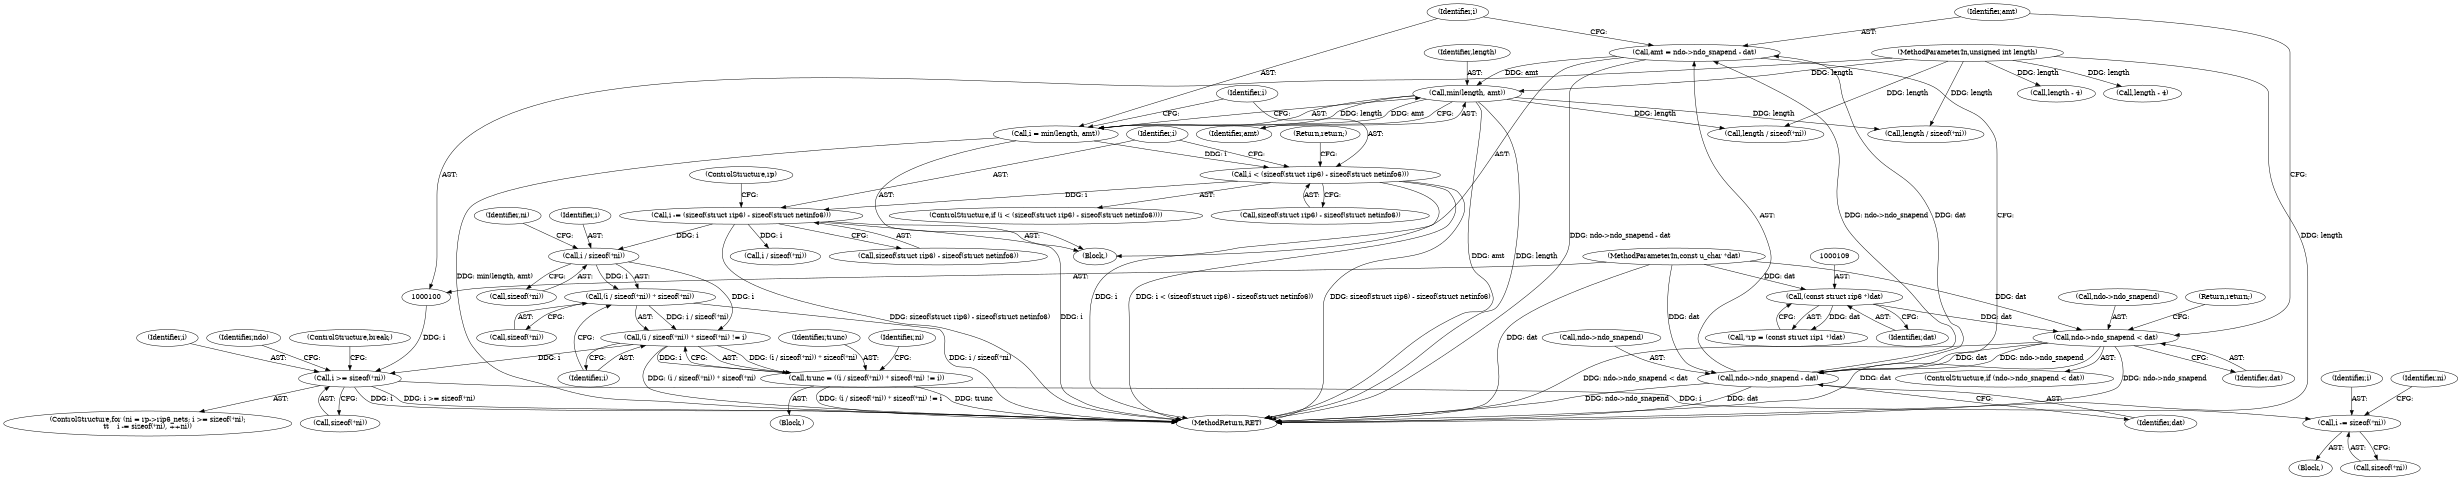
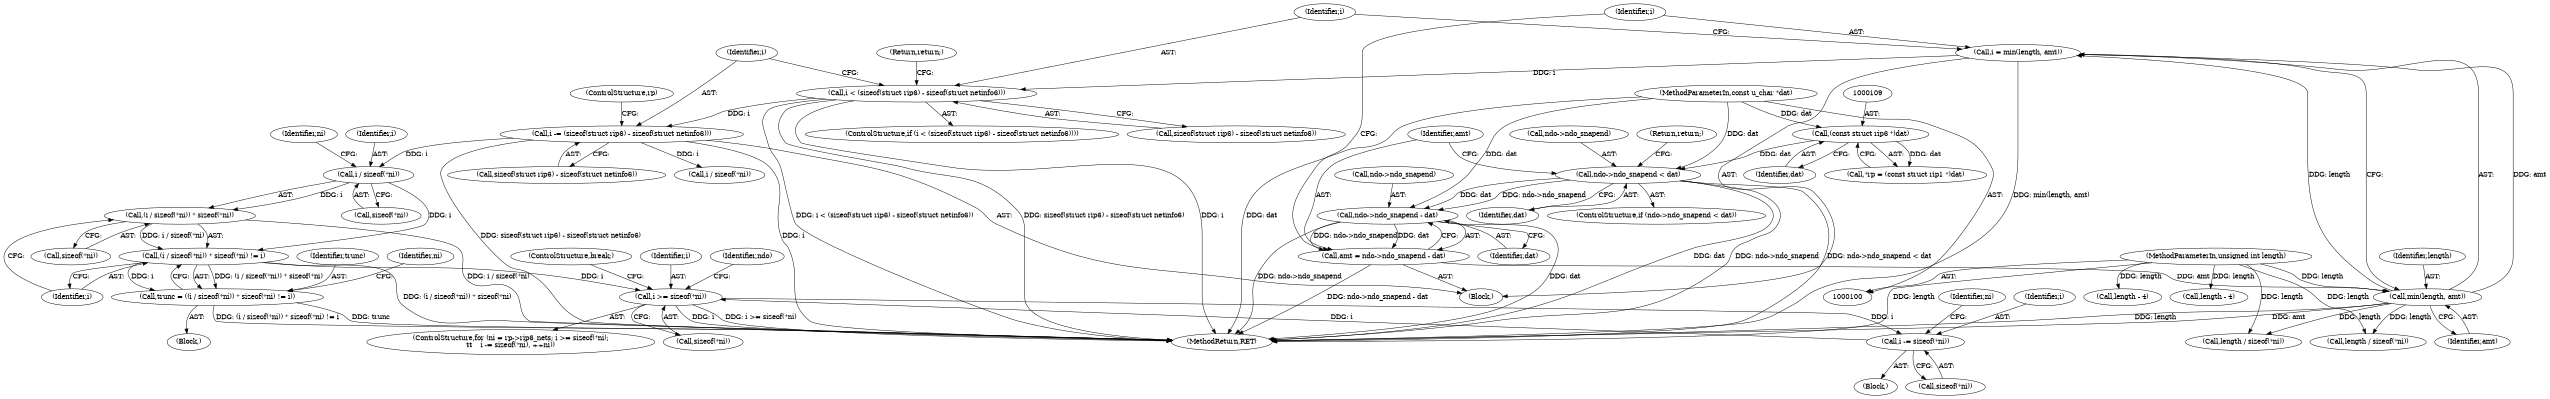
edge "1000100" -> "(Call,i >= sizeof(*ni))": now "(Call,i -= sizeof(*ni))" -> "(Call,i >= sizeof(*ni))"
